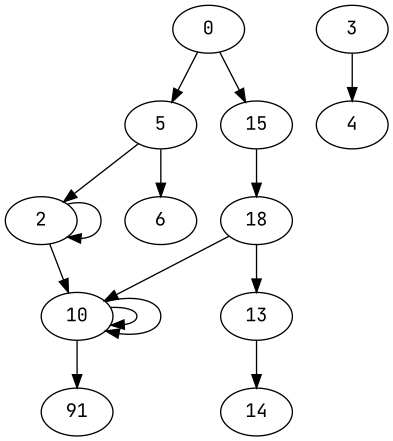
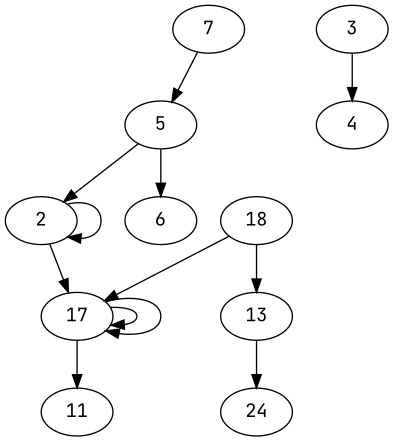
node "0": label "0" -> "7"
node "15": removed
node "10": label "10" -> "17"
node "91": label "91" -> "11"
node "14": label "14" -> "24"
